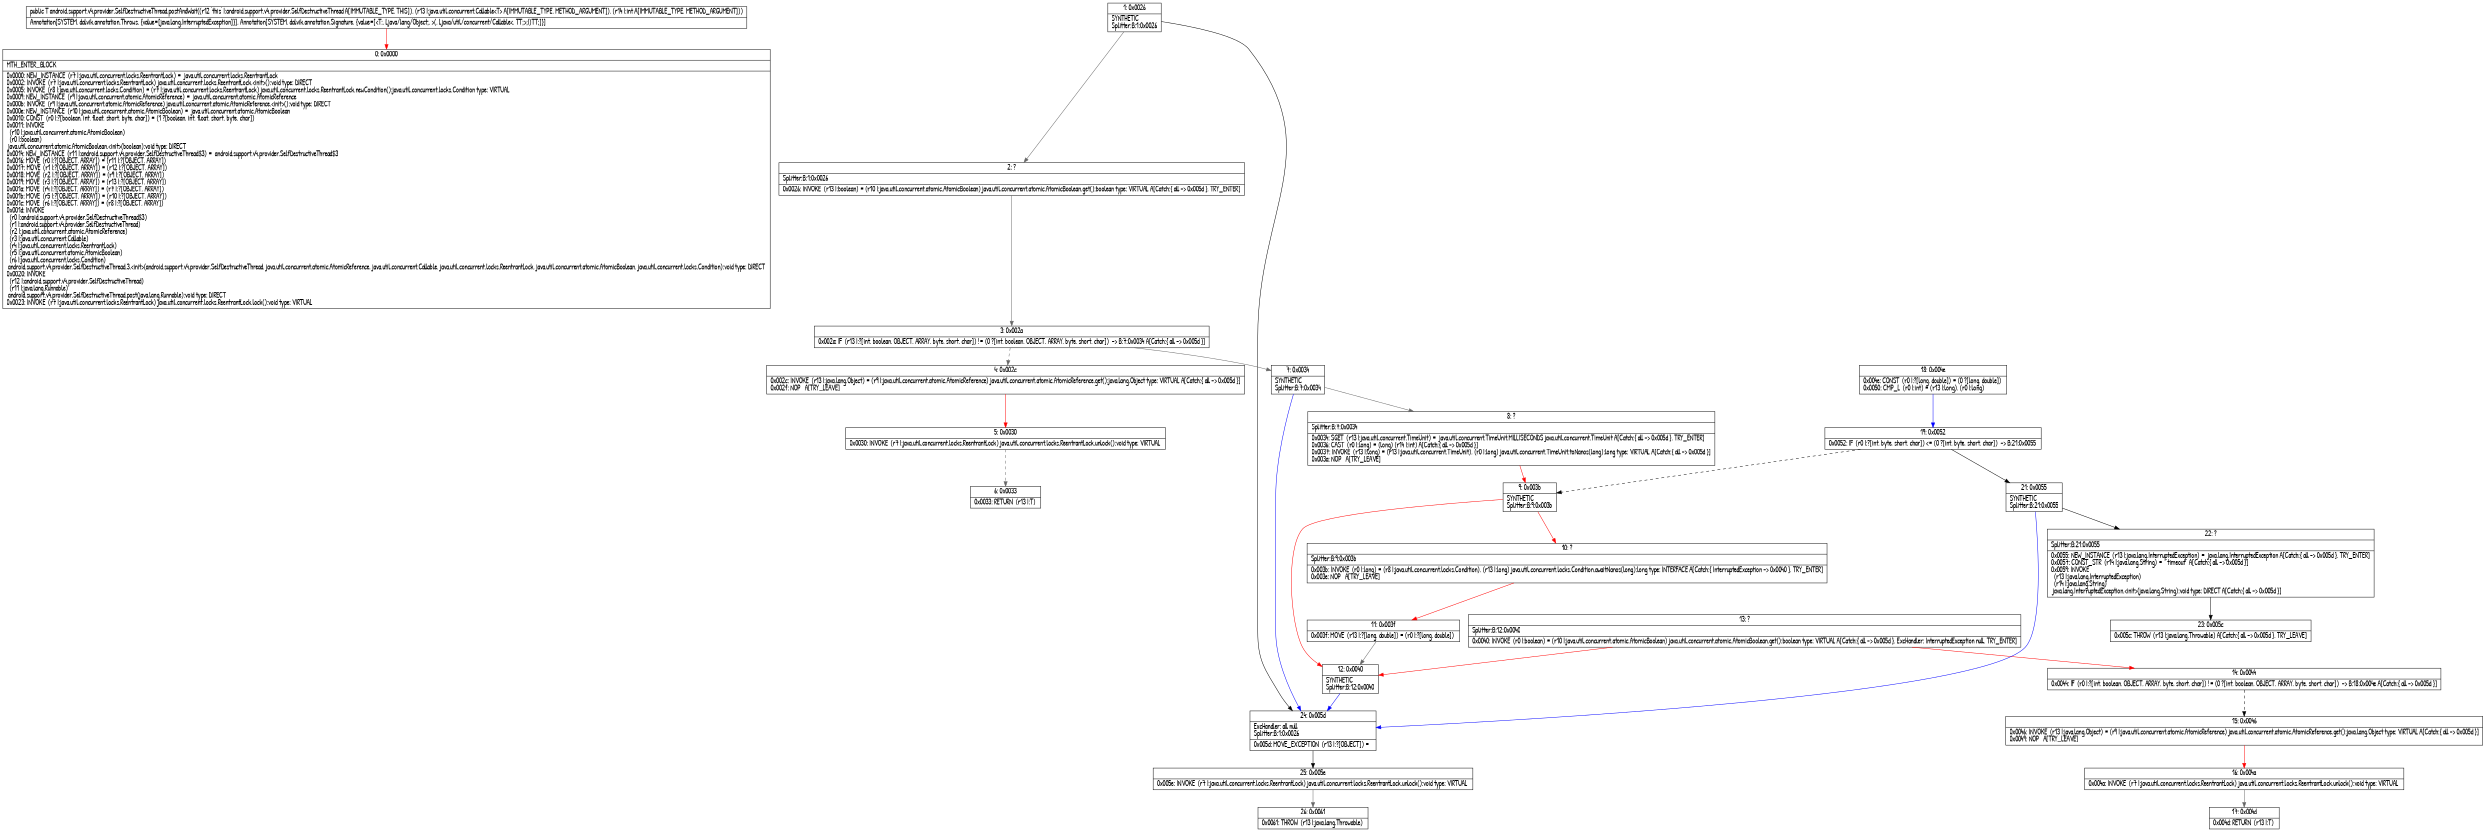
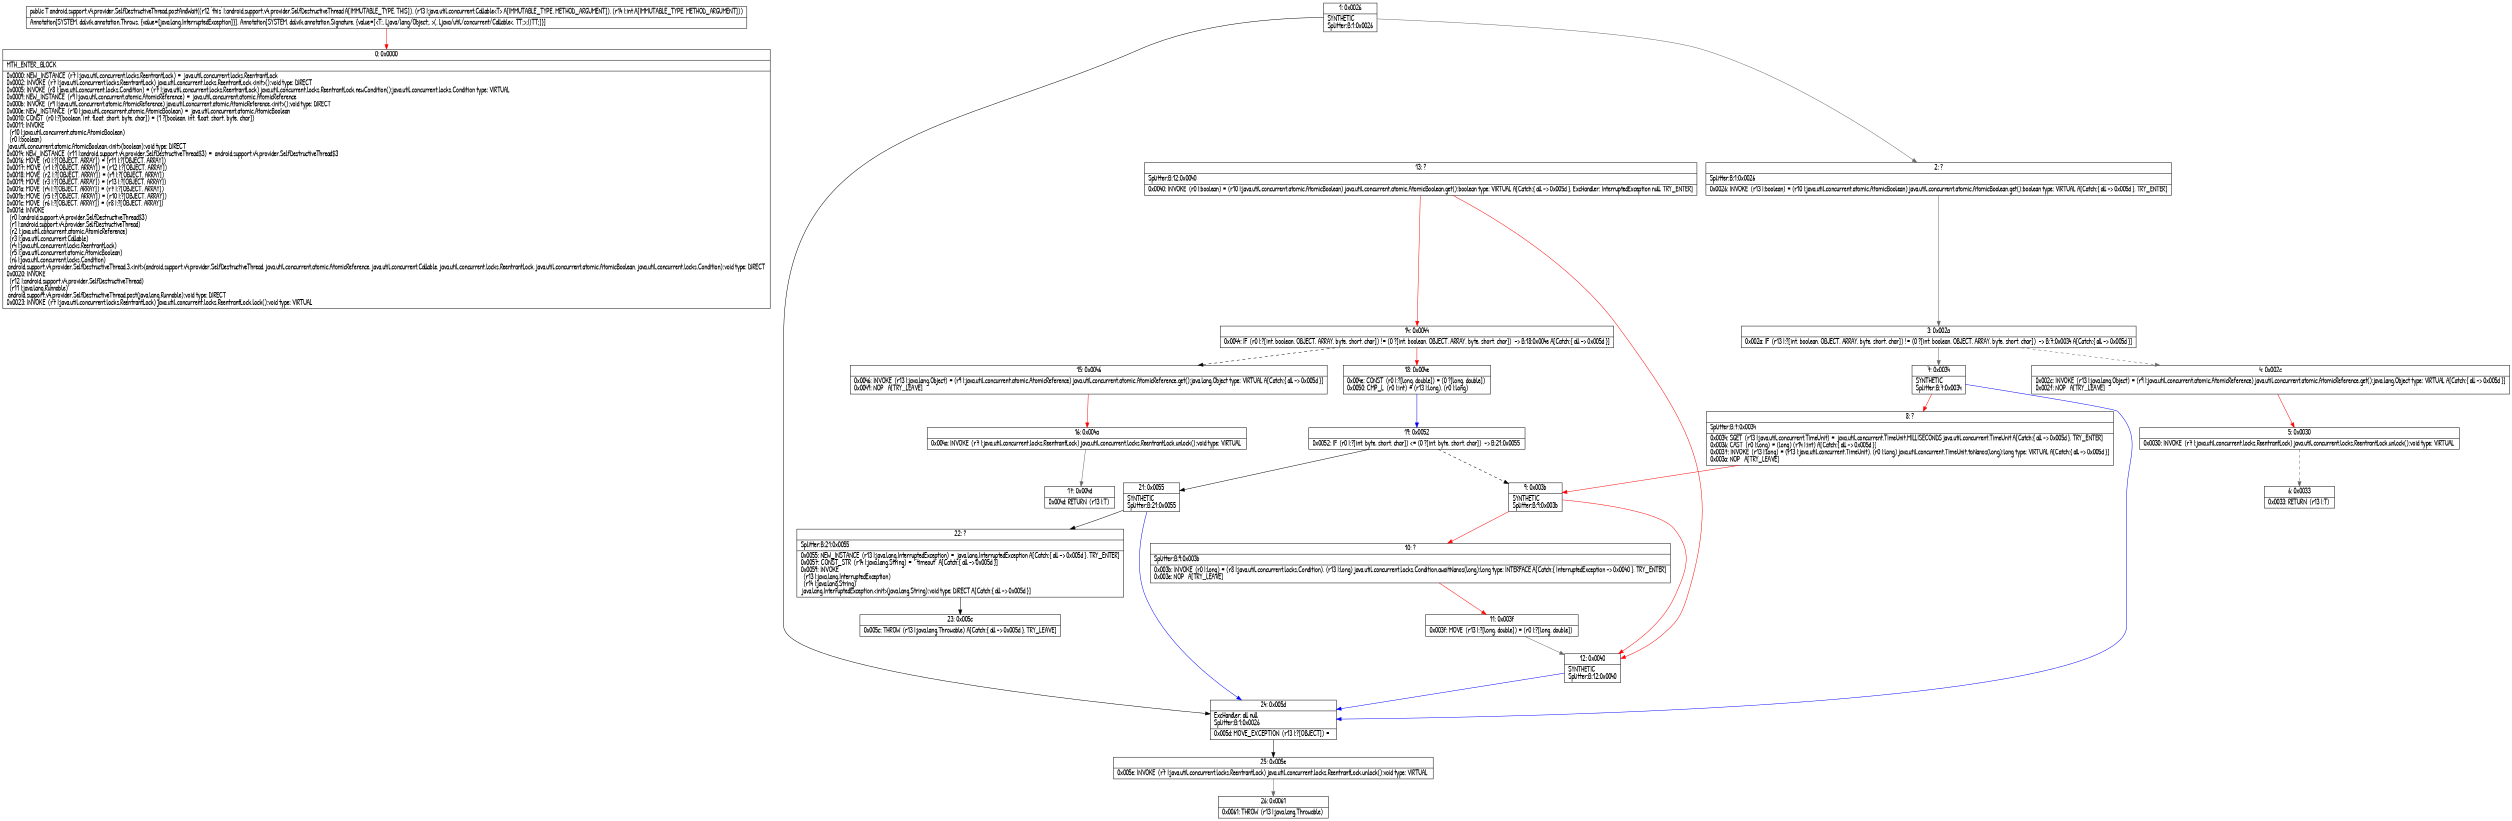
edge "14: 0x0044" -> "18: 0x004e": added
edge "7: 0x0034" -> "8: ?": color gray40 -> red
